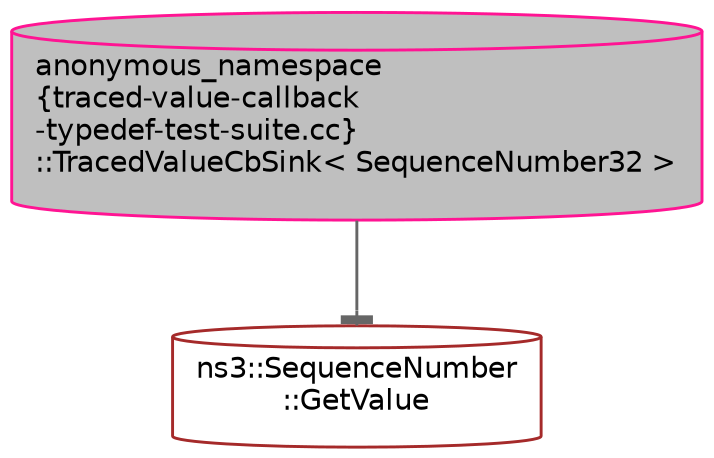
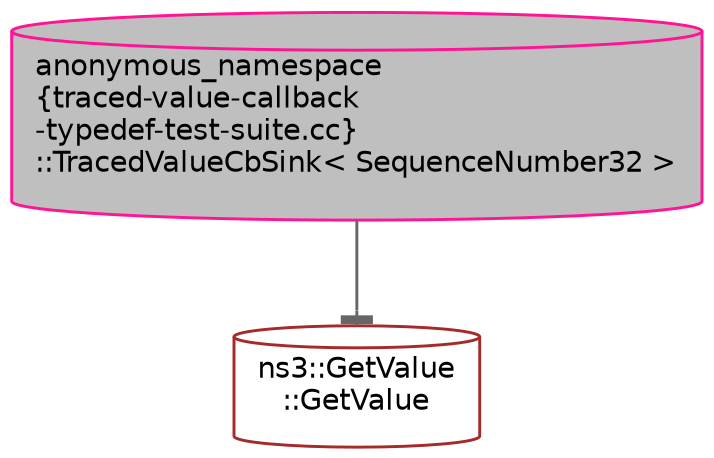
node "ns3::SequenceNumber ::GetValue": label "ns3::SequenceNumber ::GetValue" -> "ns3::GetValue ::GetValue"
